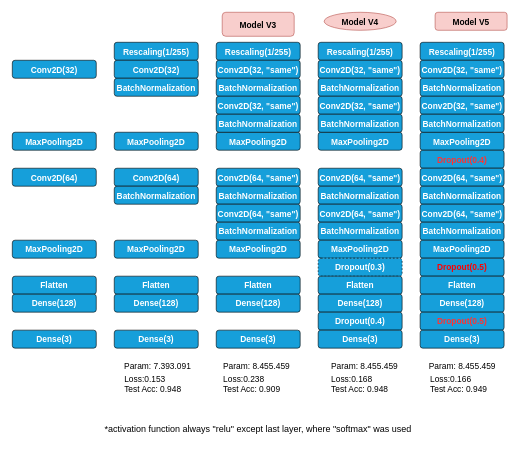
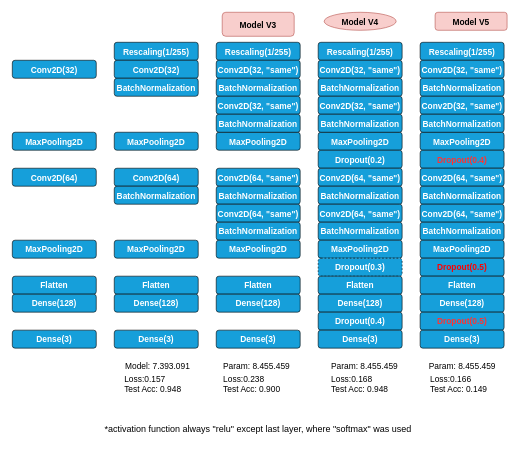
node "Dropout(0.2)": added
node "Param: 7.393.091": label "Param: 7.393.091" -> "Model: 7.393.091"
node "Loss:0.153 Test Acc: 0.948": label "Loss:0.153 Test Acc: 0.948" -> "Loss:0.157 Test Acc: 0.948"
node "Loss:0.238 Test Acc: 0.909": label "Loss:0.238 Test Acc: 0.909" -> "Loss:0.238 Test Acc: 0.900"
node "Loss:0.166 Test Acc: 0.949": label "Loss:0.166 Test Acc: 0.949" -> "Loss:0.166 Test Acc: 0.149"
